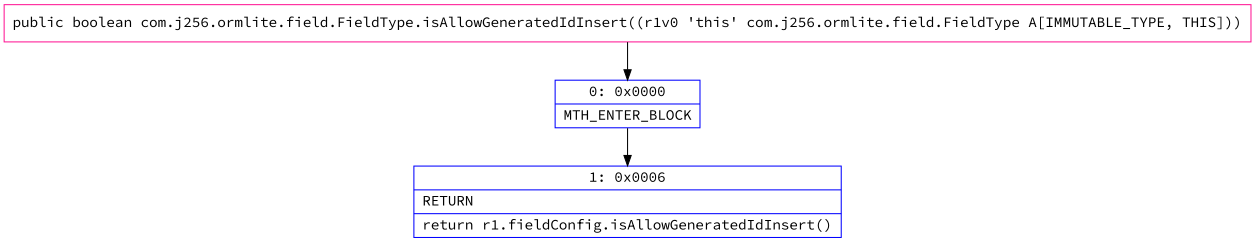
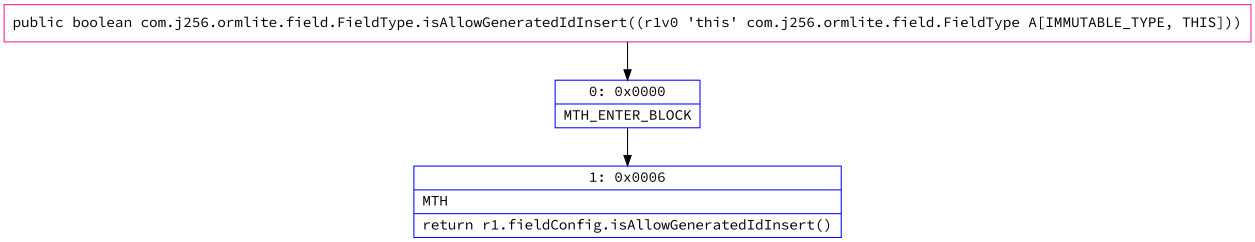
node "1: 0x0006": text "RETURN" -> "MTH"
